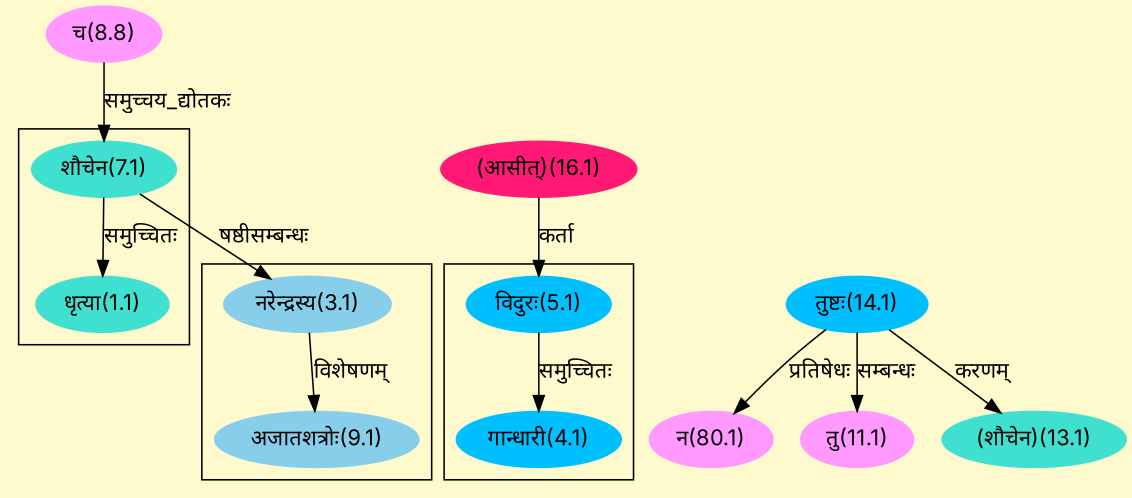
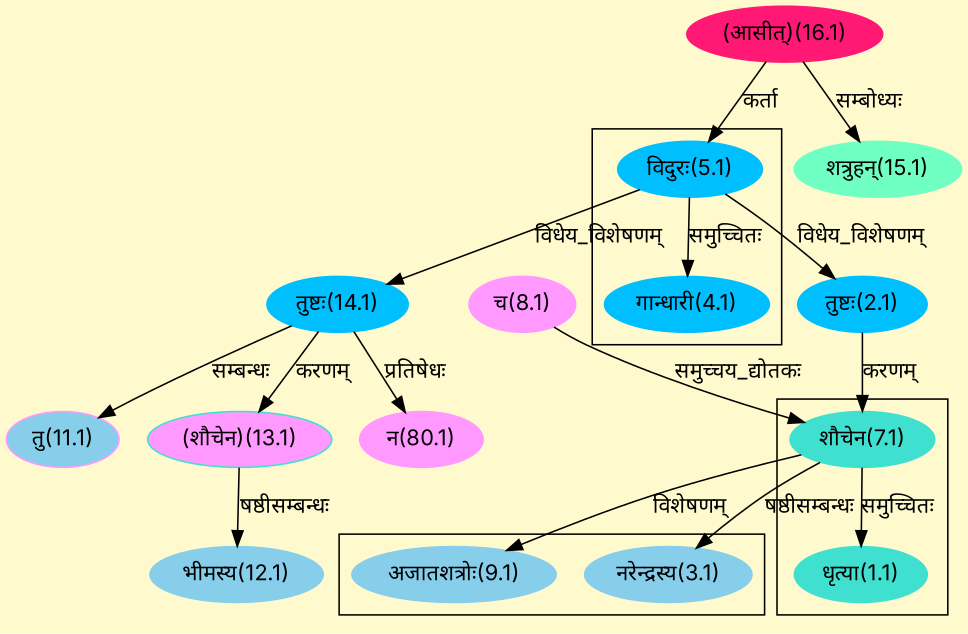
node "च(8.8)": label "च(8.8)" -> "च(8.1)"
node "शत्रुहन्(15.1)": added
edge "विदुरः(5.1)" -> "तुष्टः(14.1)": added, label "विधेय_विशेषणम्"
node "तुष्टः(2.1)": added
edge "नरेन्द्रस्य(3.1)" -> "अजातशत्रोः(9.1)": now "शौचेन(7.1)" -> "अजातशत्रोः(9.1)"
node "तु(11.1)": fillcolor #ff99ff -> #87ceeb
node "(शौचेन)(13.1)": fillcolor #40e0d0 -> #ff99ff
node "भीमस्य(12.1)": added
